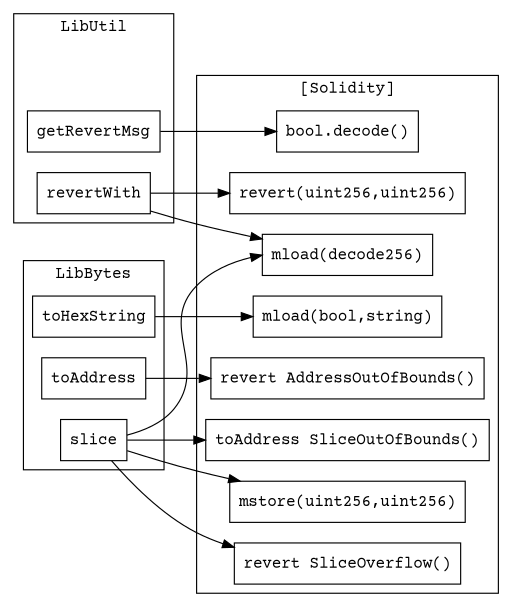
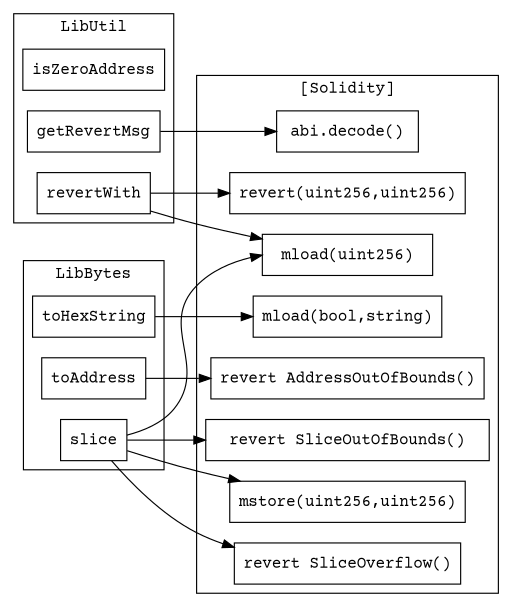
node "isZeroAddress": added
node "bool.decode()": label "bool.decode()" -> "abi.decode()"
node "mload(decode256)": label "mload(decode256)" -> "mload(uint256)"
node "toAddress SliceOutOfBounds()": label "toAddress SliceOutOfBounds()" -> "revert SliceOutOfBounds()"
